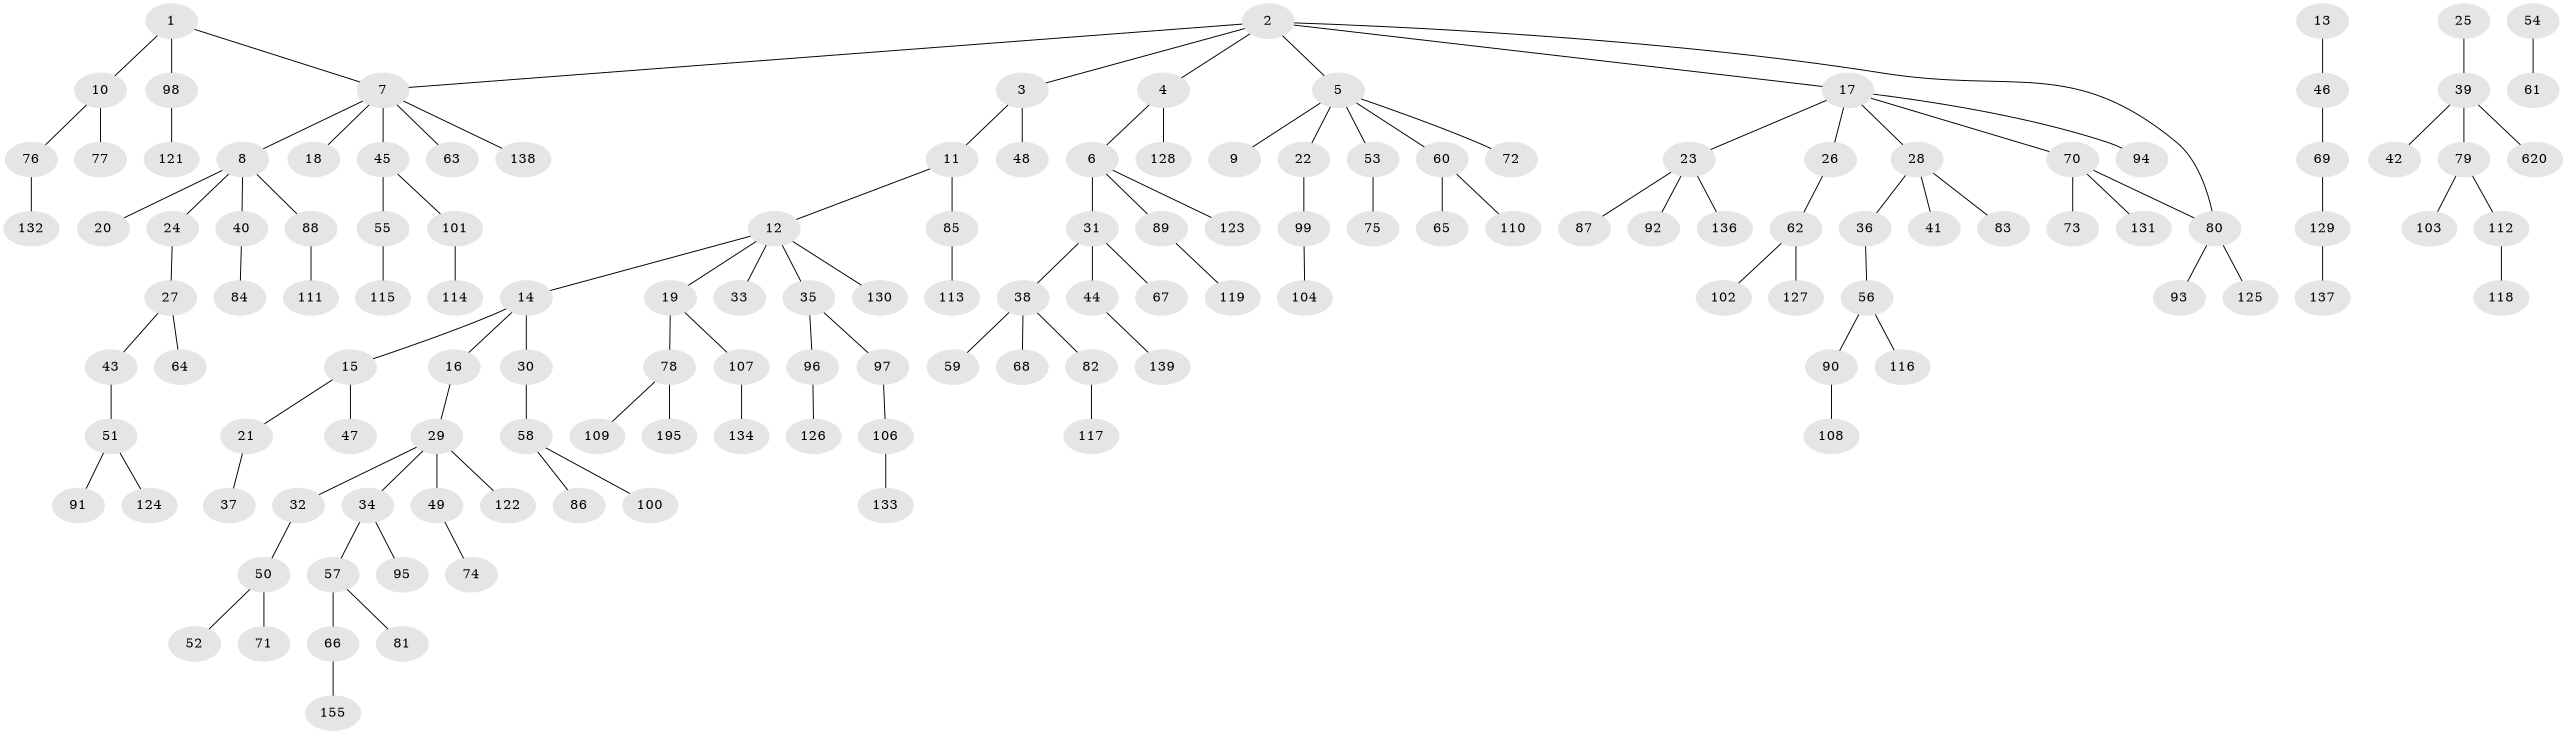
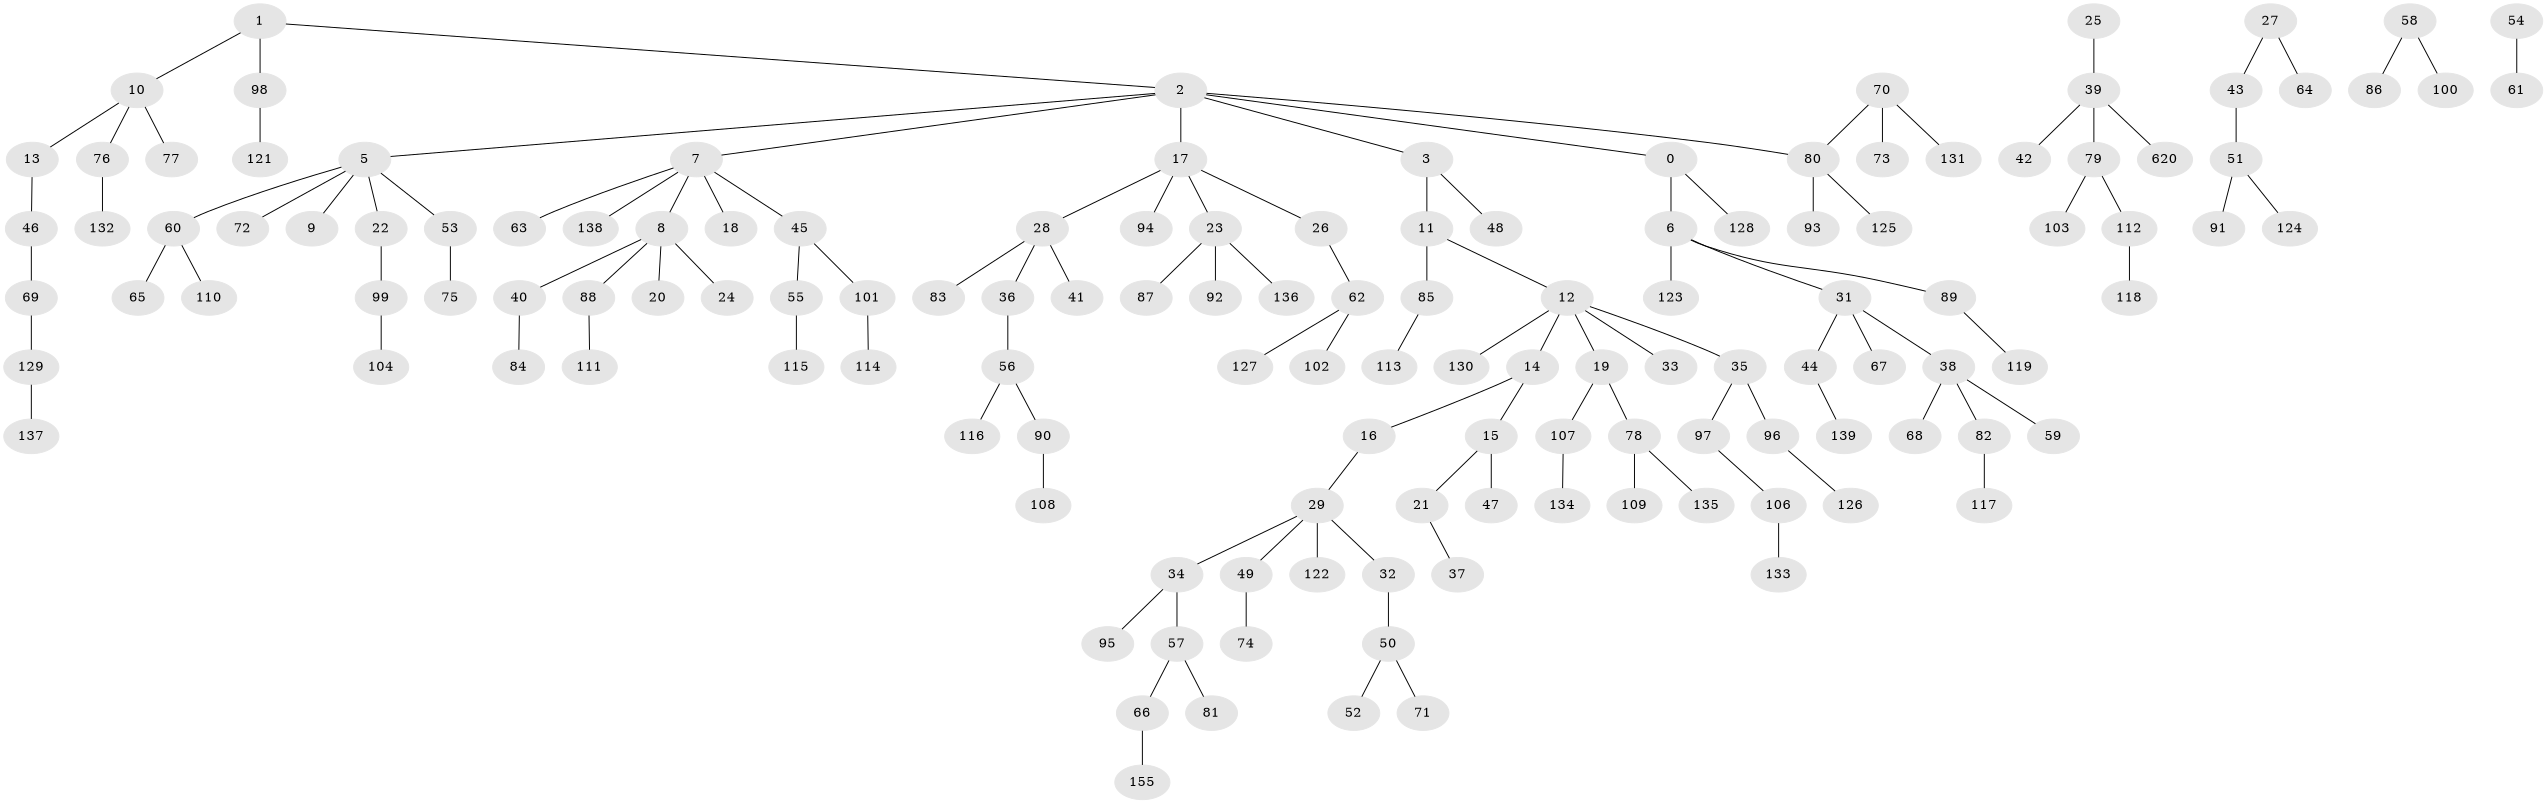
edge "1" -- "7": now "1" -- "2"
node "4": label "4" -> "0"
edge "10" -- "13": added
edge "17" -- "70": removed
edge "24" -- "27": removed
node "30": removed
node "195": label "195" -> "135"
